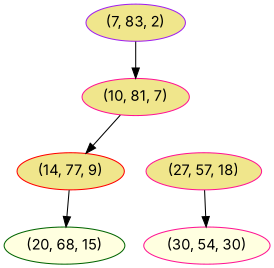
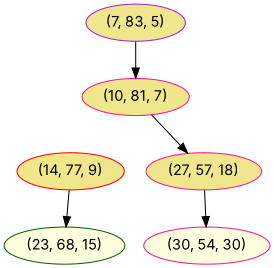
node "(7, 83, 2)": label "(7, 83, 2)" -> "(7, 83, 5)"
edge "(10, 81, 7)" -> "(14, 77, 9)": now "(10, 81, 7)" -> "(27, 57, 18)"
node "(20, 68, 15)": label "(20, 68, 15)" -> "(23, 68, 15)"
